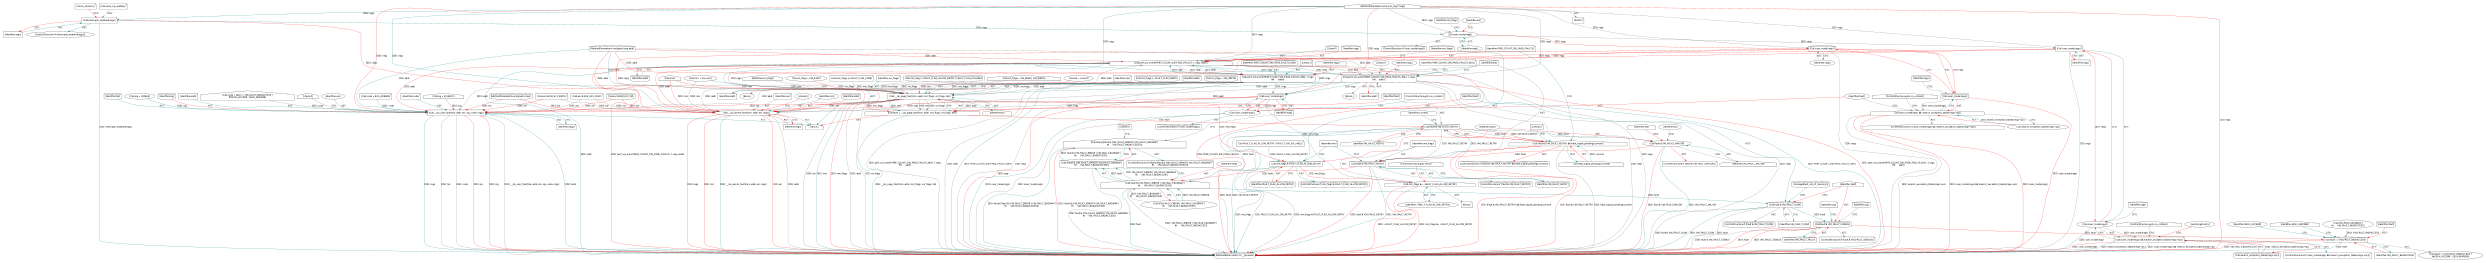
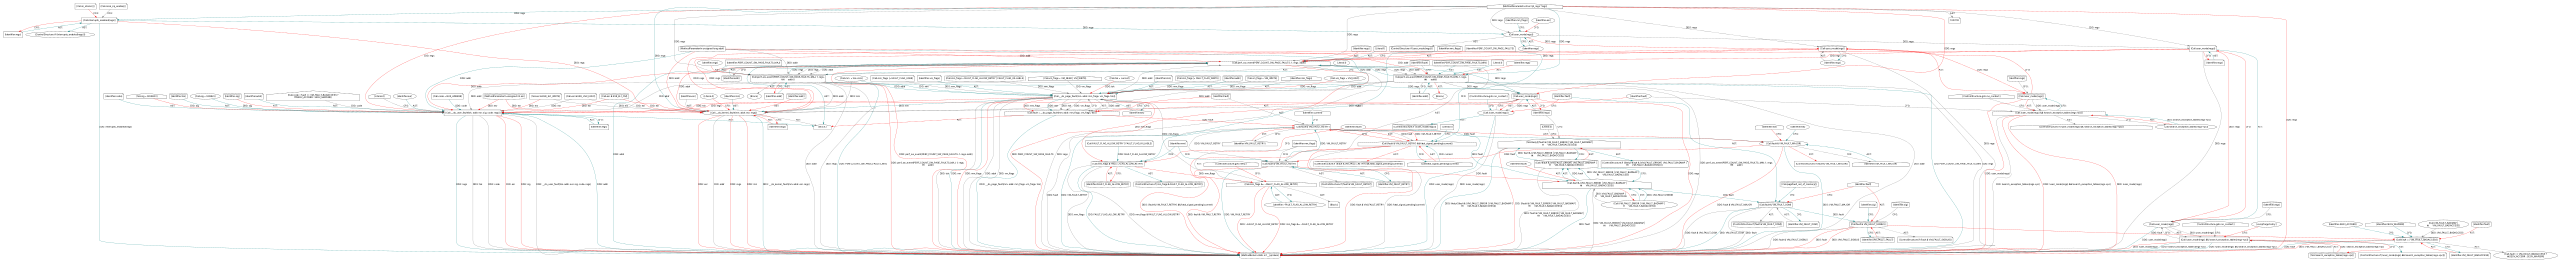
node "(Call,!mm)": removed
